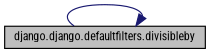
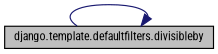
node "django.django.defaultfilters.divisibleby": label "django.django.defaultfilters.divisibleby" -> "django.template.defaultfilters.divisibleby"
